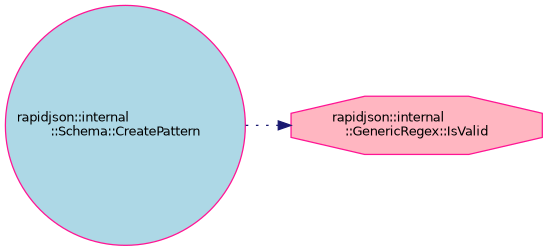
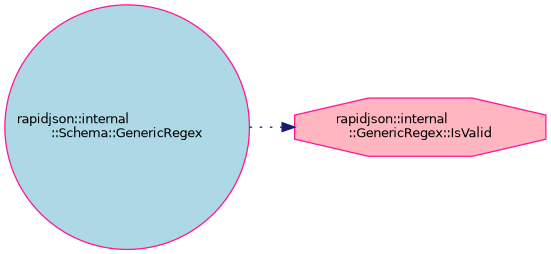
node "rapidjson::internal ::Schema::CreatePattern": label "rapidjson::internal ::Schema::CreatePattern" -> "rapidjson::internal ::Schema::GenericRegex"
